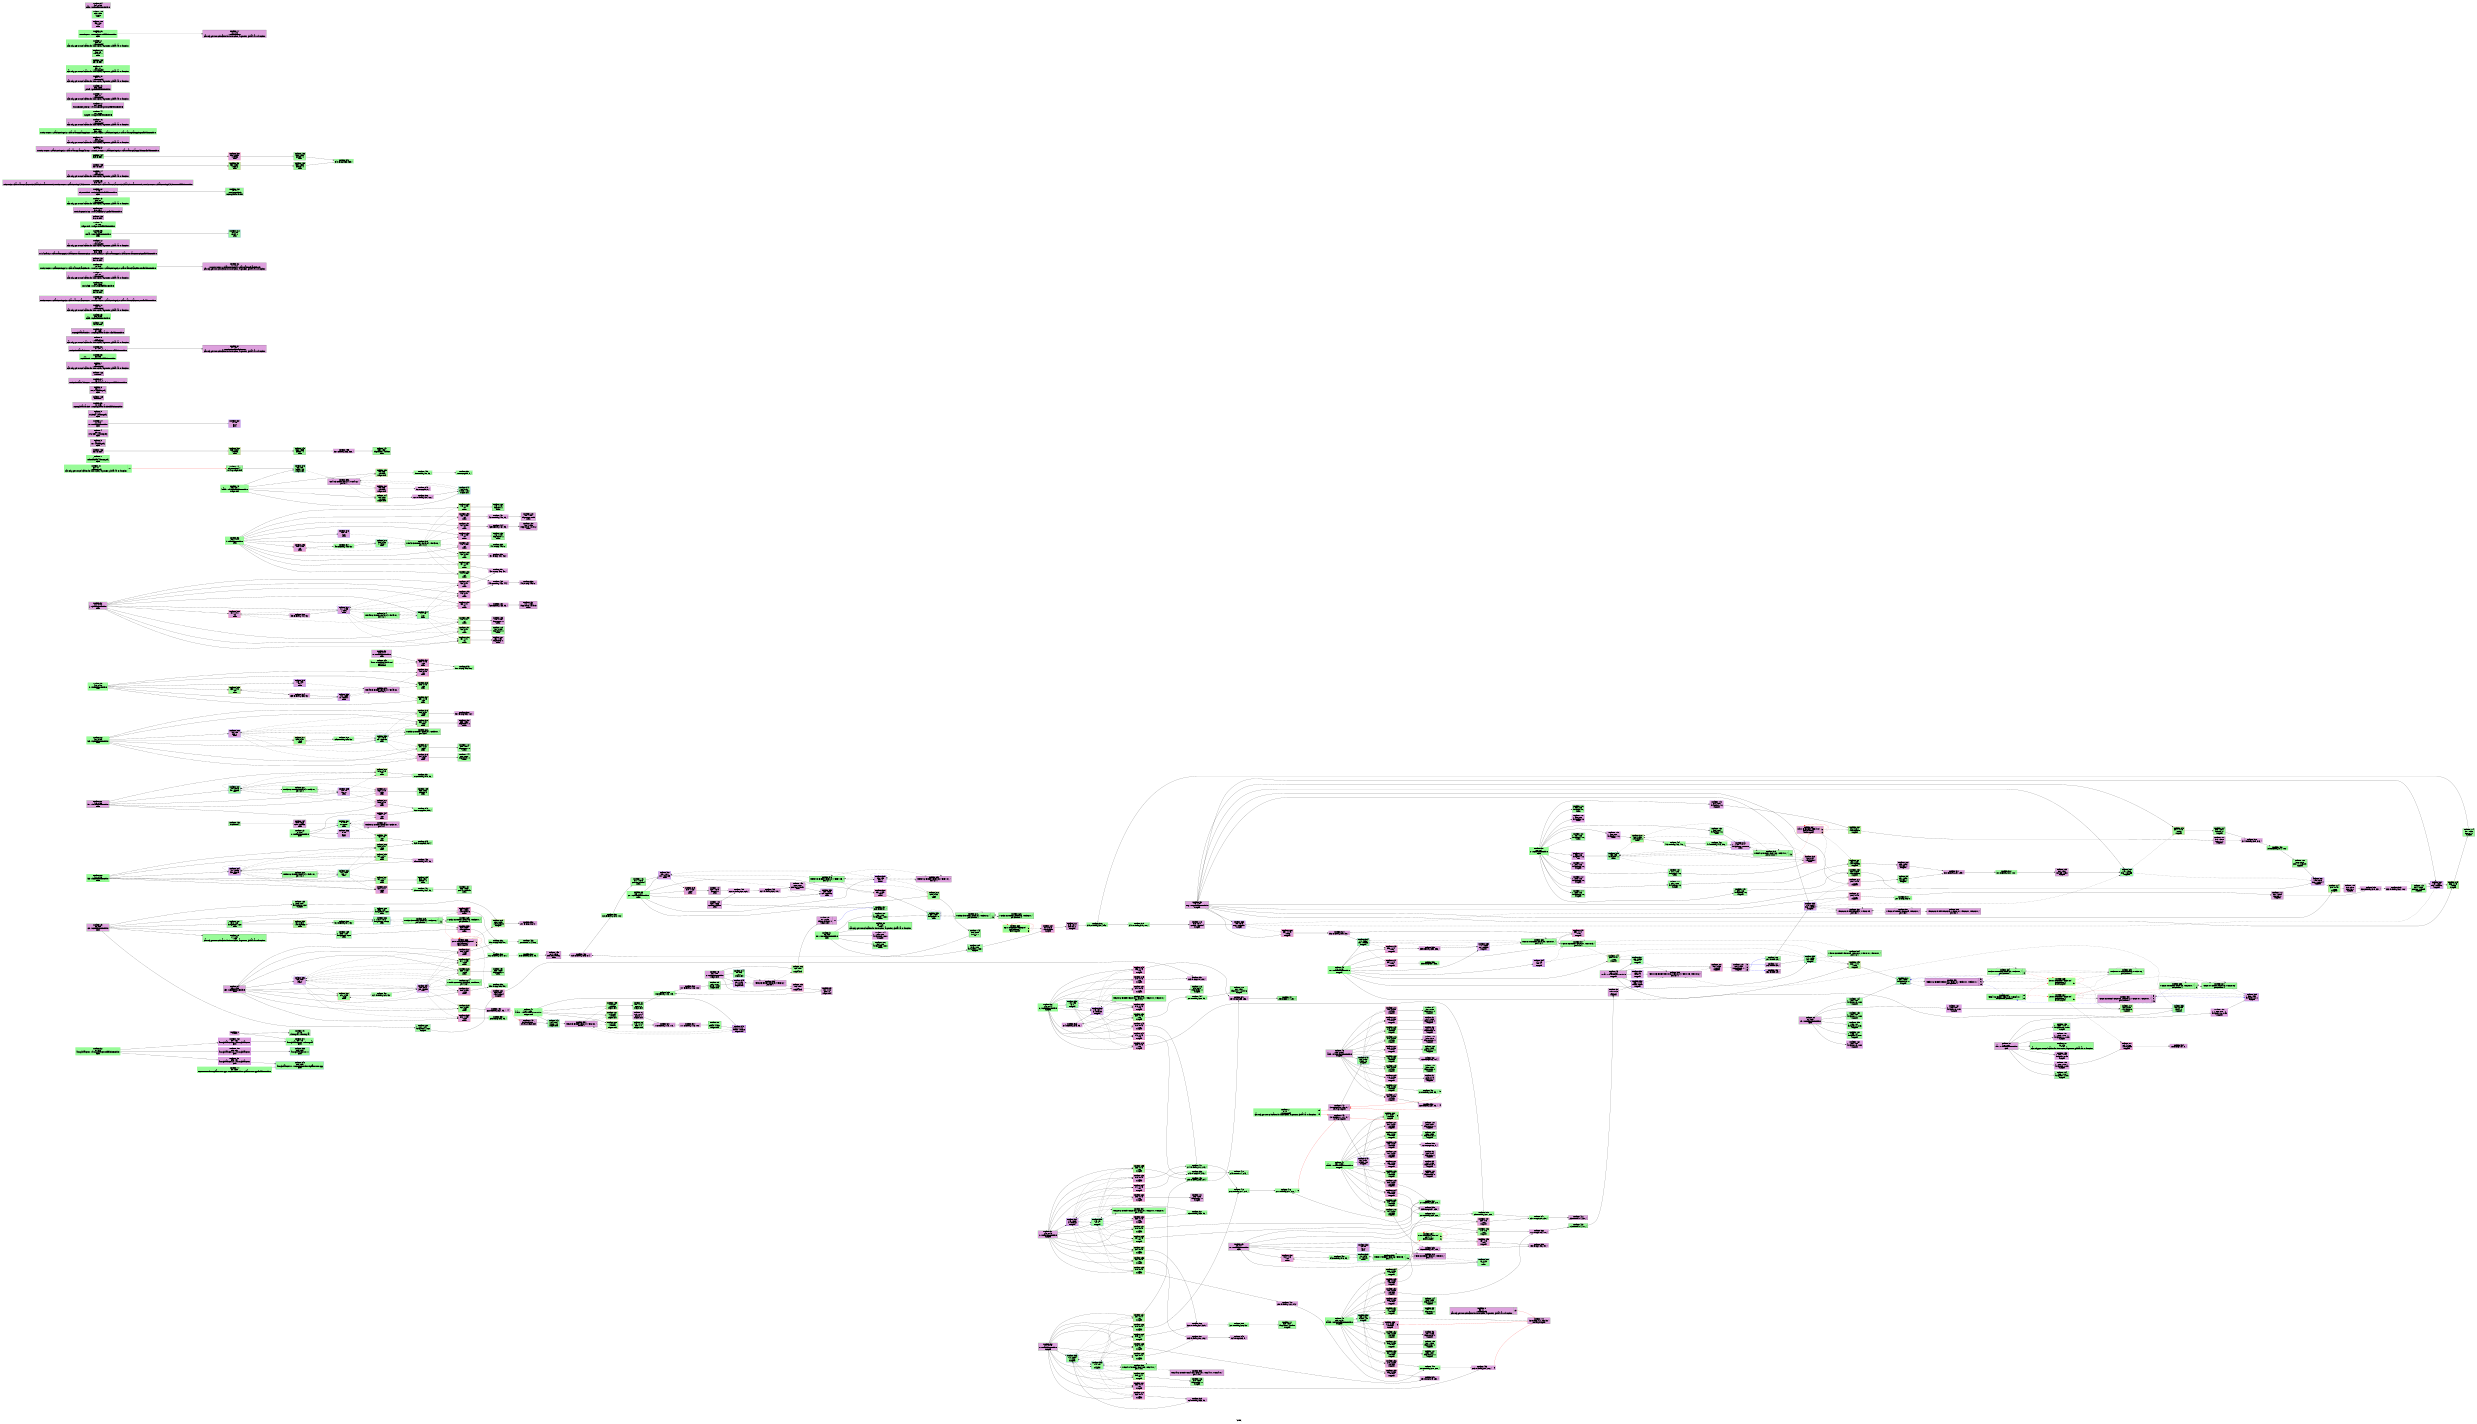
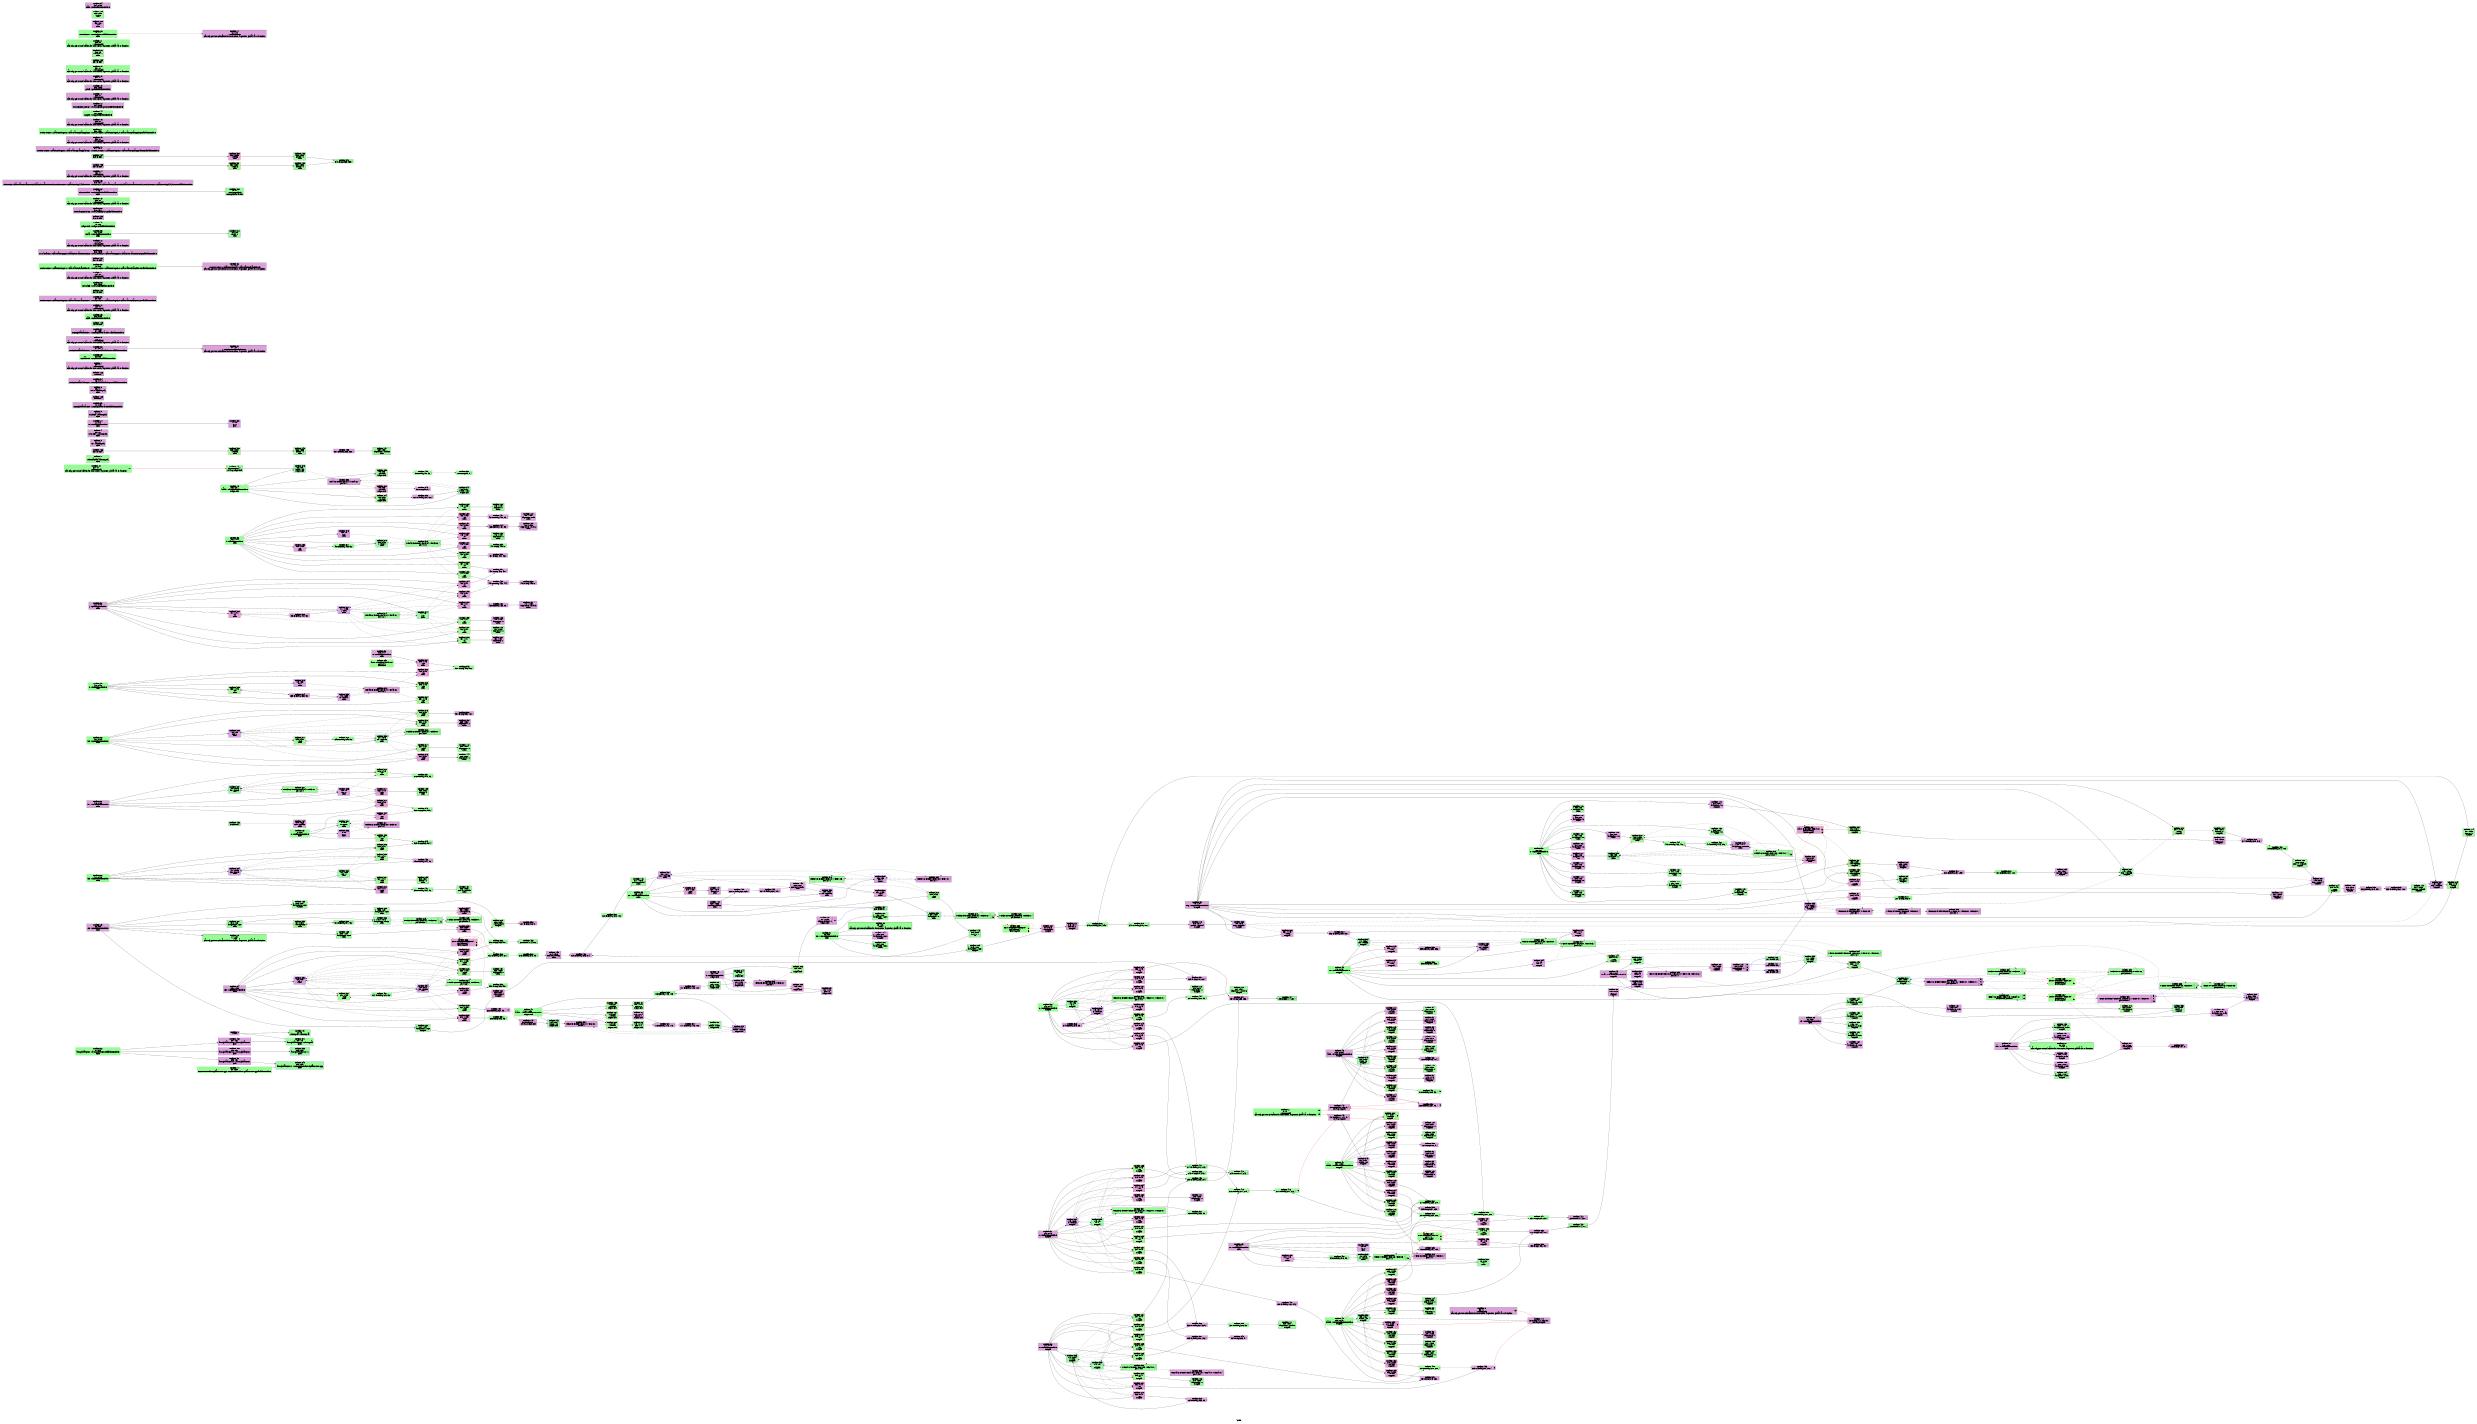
node "NodeID: 182": added
node "NodeID: 620": removed
